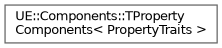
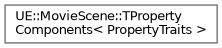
node "UE::Components::TProperty Components< PropertyTraits >": label "UE::Components::TProperty Components< PropertyTraits >" -> "UE::MovieScene::TProperty Components< PropertyTraits >"
